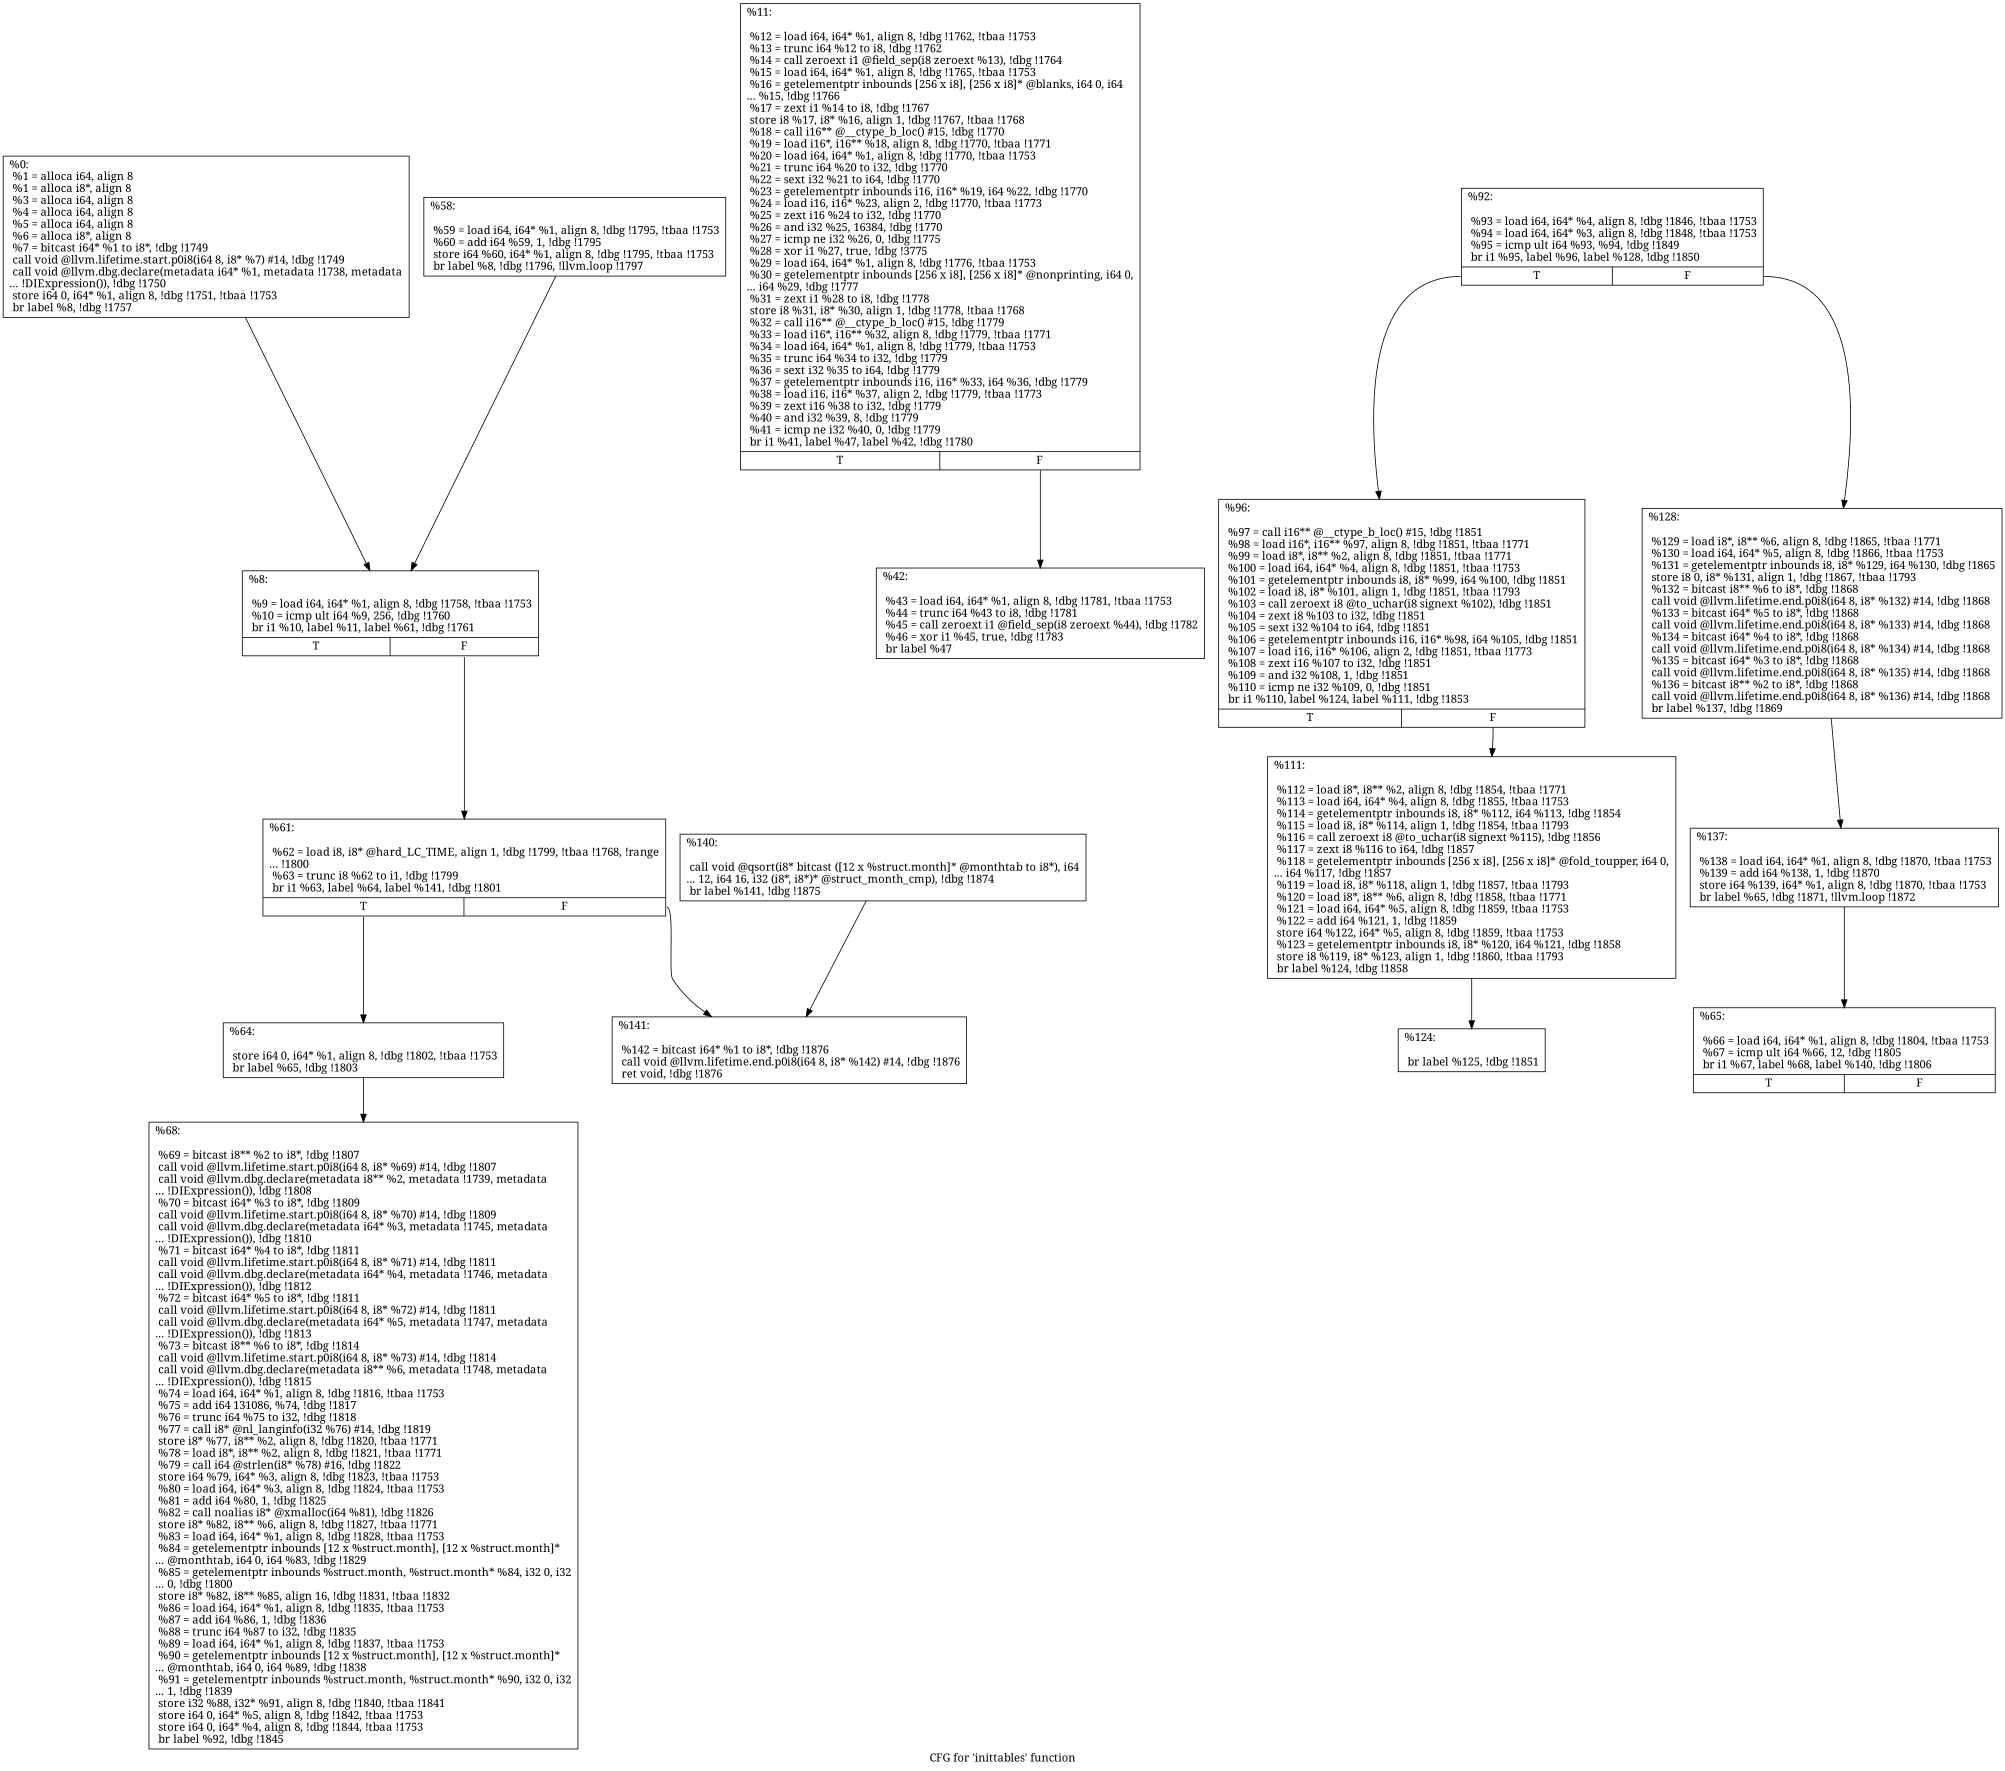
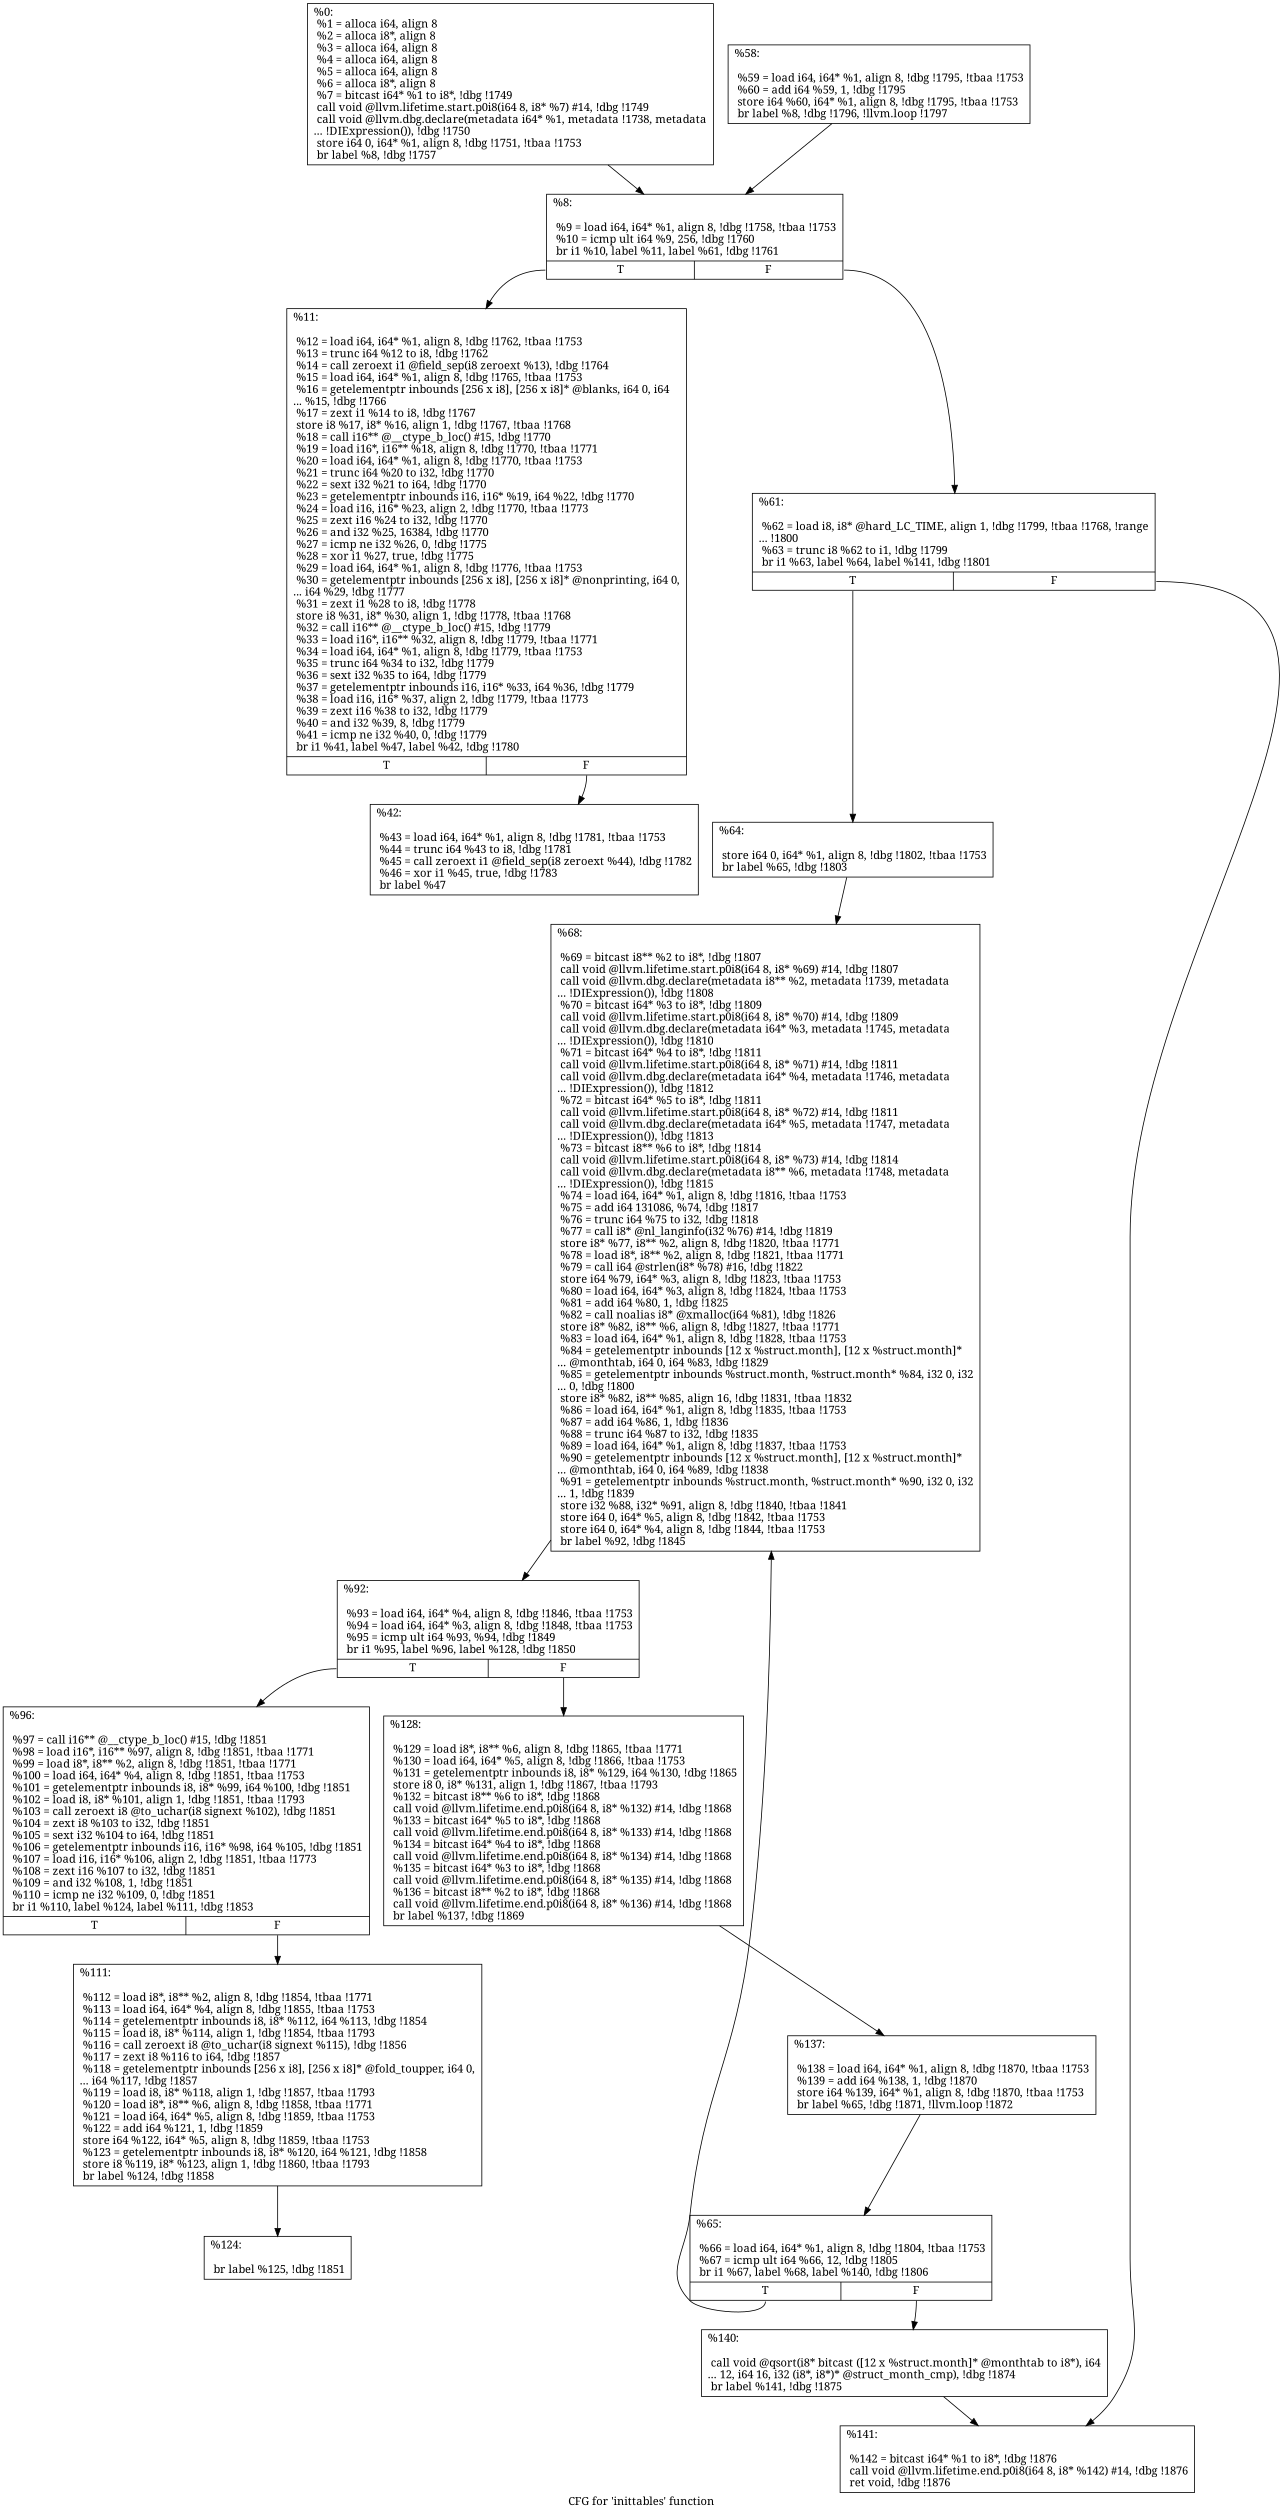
node "%0:": text "%1 = alloca i8*, align 8" -> "%2 = alloca i8*, align 8"
node "%11:": text "%28 = xor i1 %27, true, !dbg !3775" -> "%28 = xor i1 %27, true, !dbg !1775"
edge "%8:" -> "%11:": added
edge "%68:" -> "%92:": added
edge "%65:" -> "%68:": added
edge "%65:" -> "%140:": added
